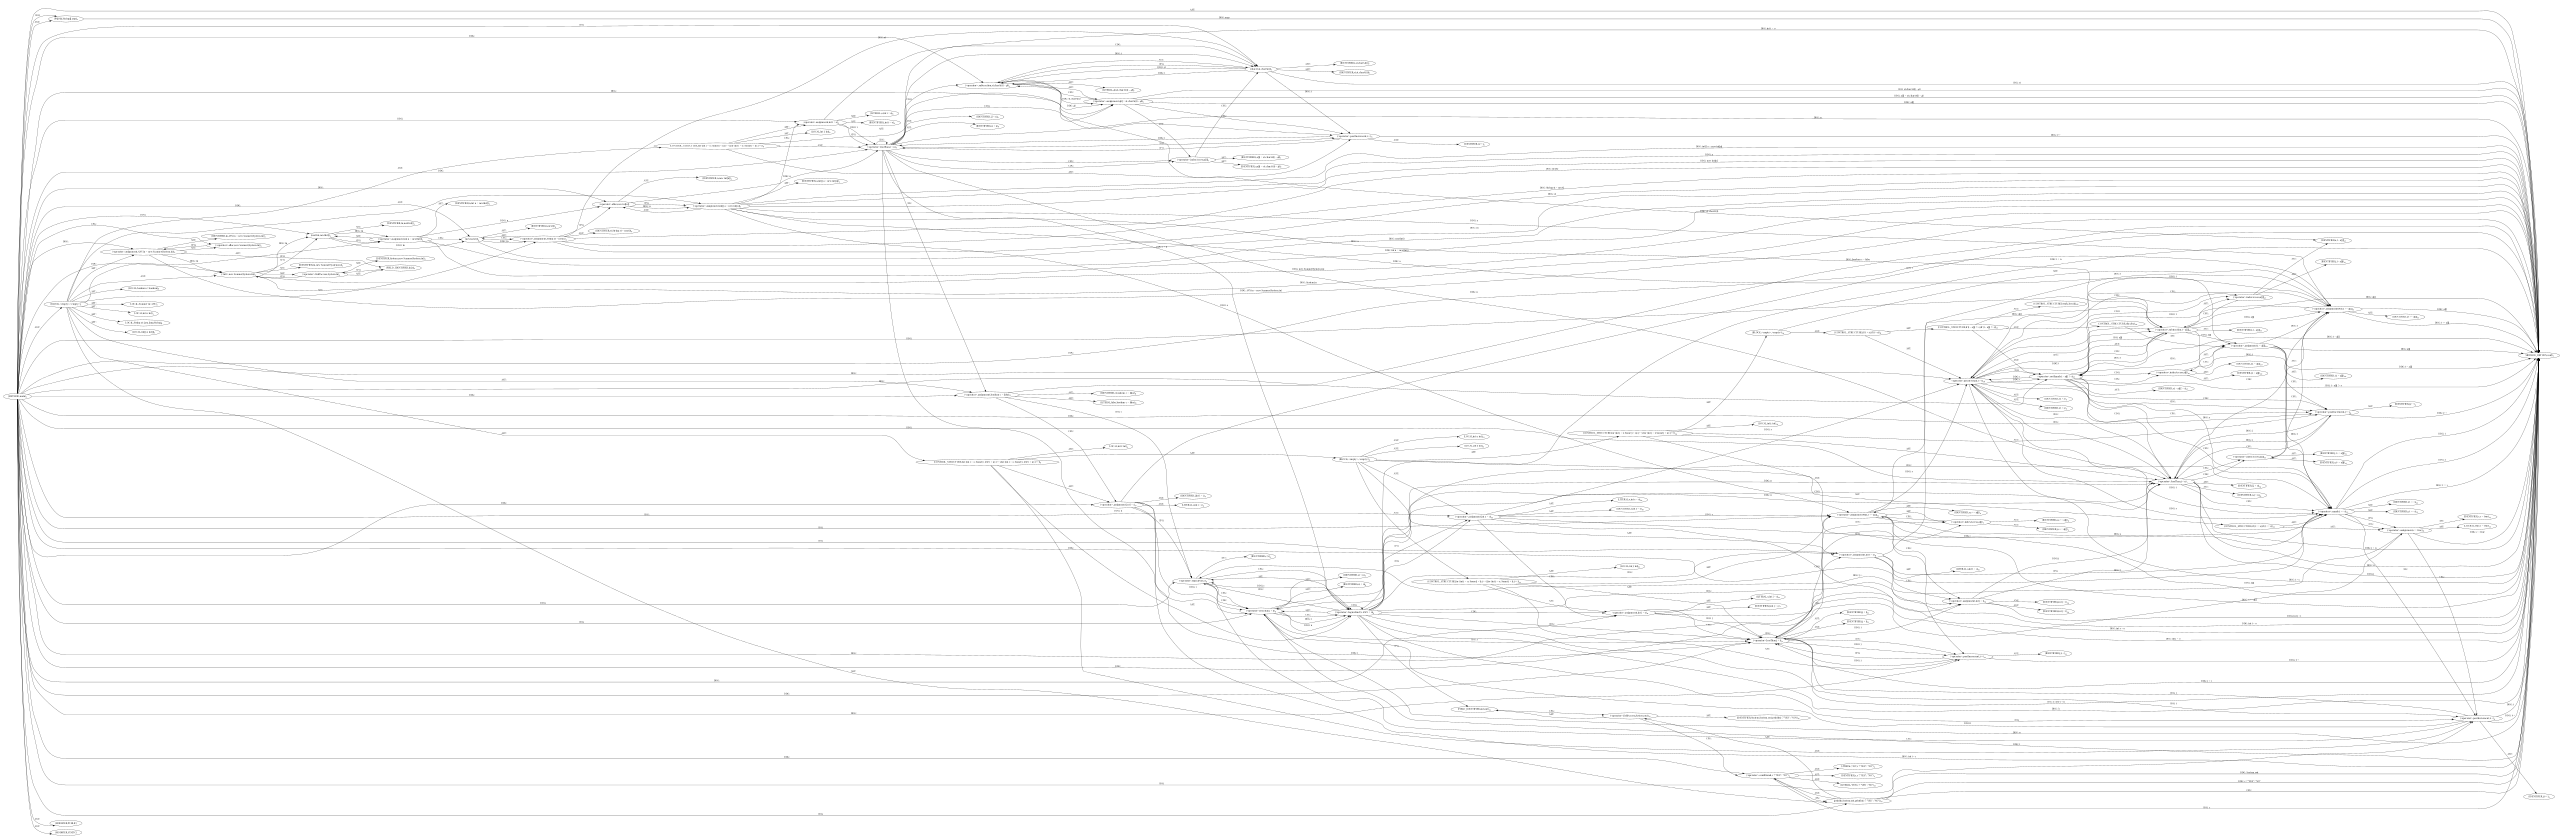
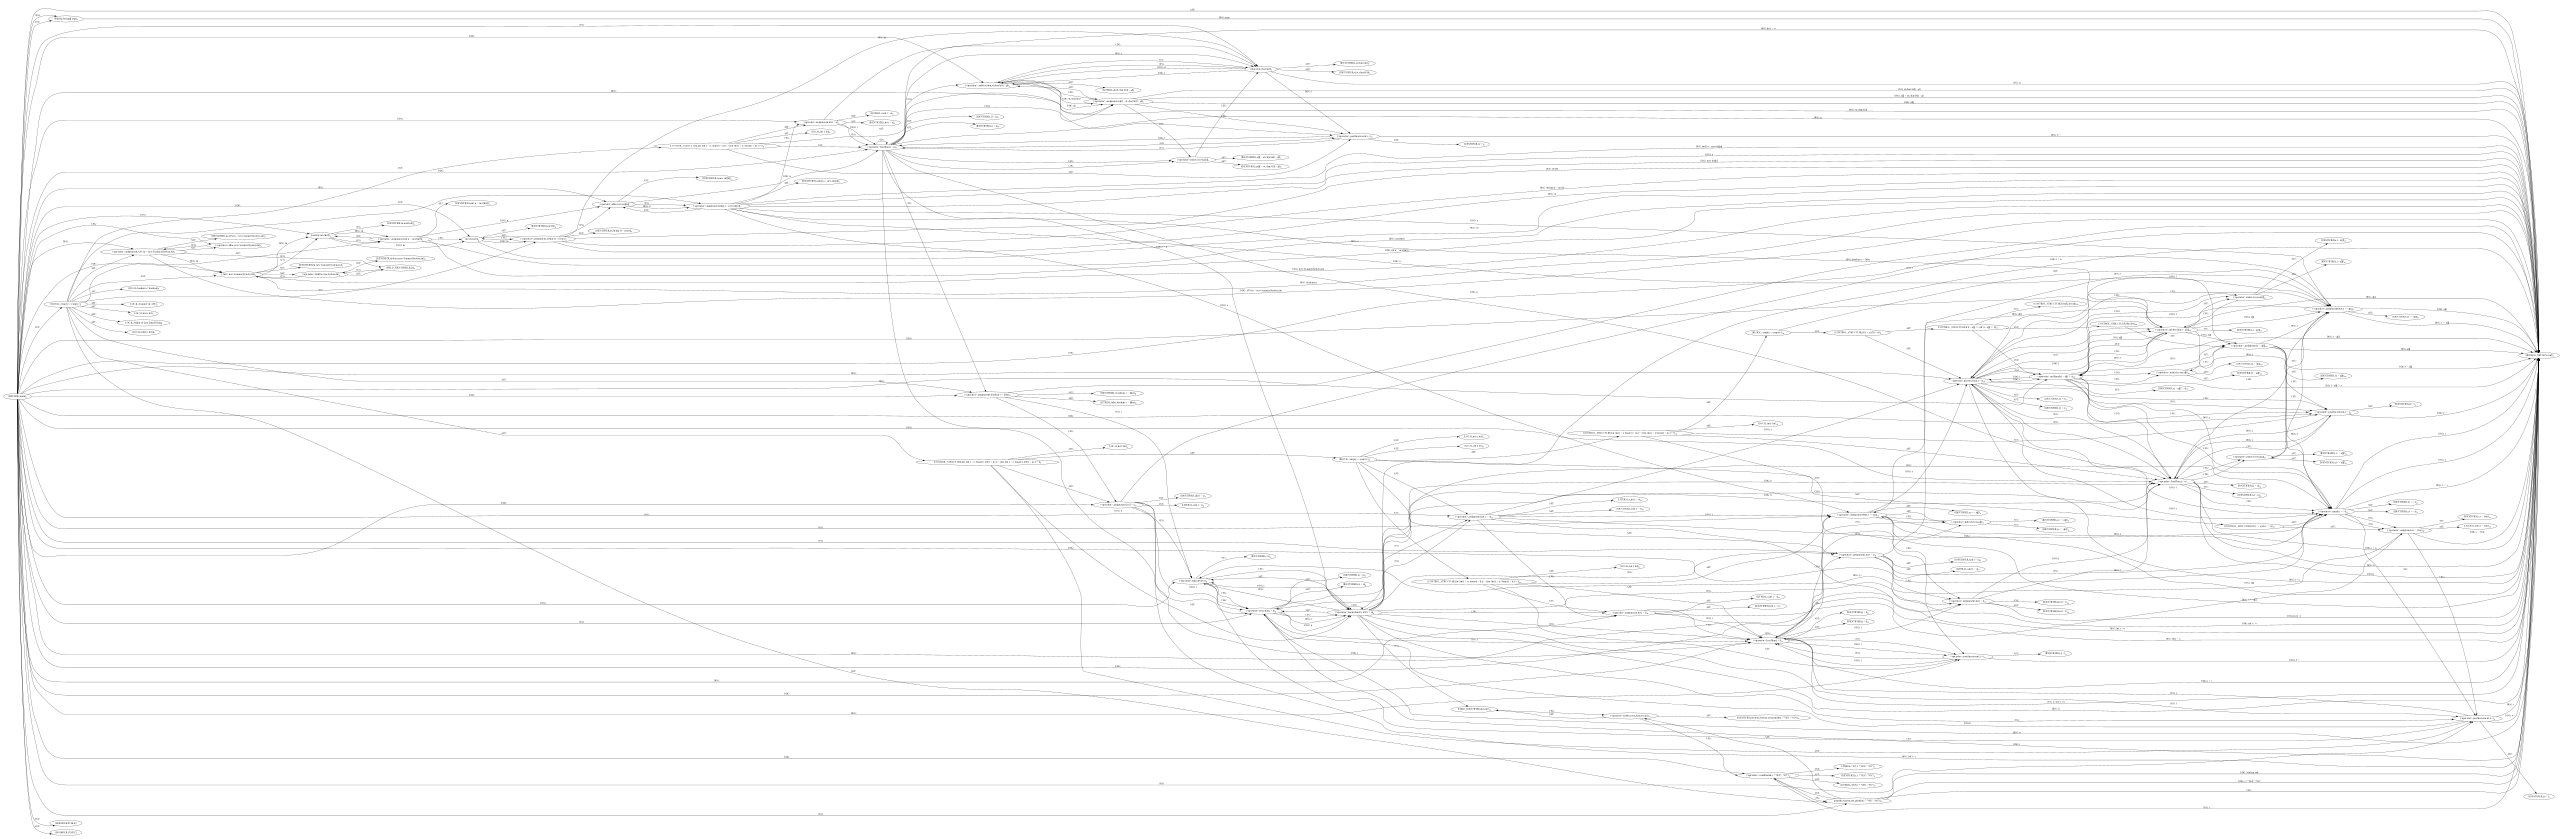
edge "(<operator>.subtraction,st.charAt(i) - 48)" -> "(IDENTIFIER,a,t - a[j])": now "(<operator>.subtraction,st.charAt(i) - 48)" -> "(METHOD_RETURN,void)"
node "(IDENTIFIER,t,int t = 0)": added
